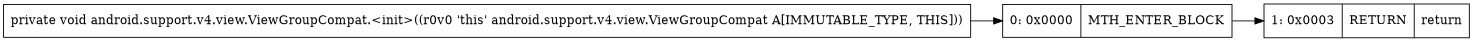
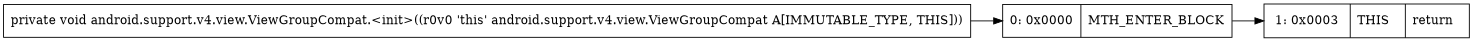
node "1: 0x0003": text "RETURN" -> "THIS"
